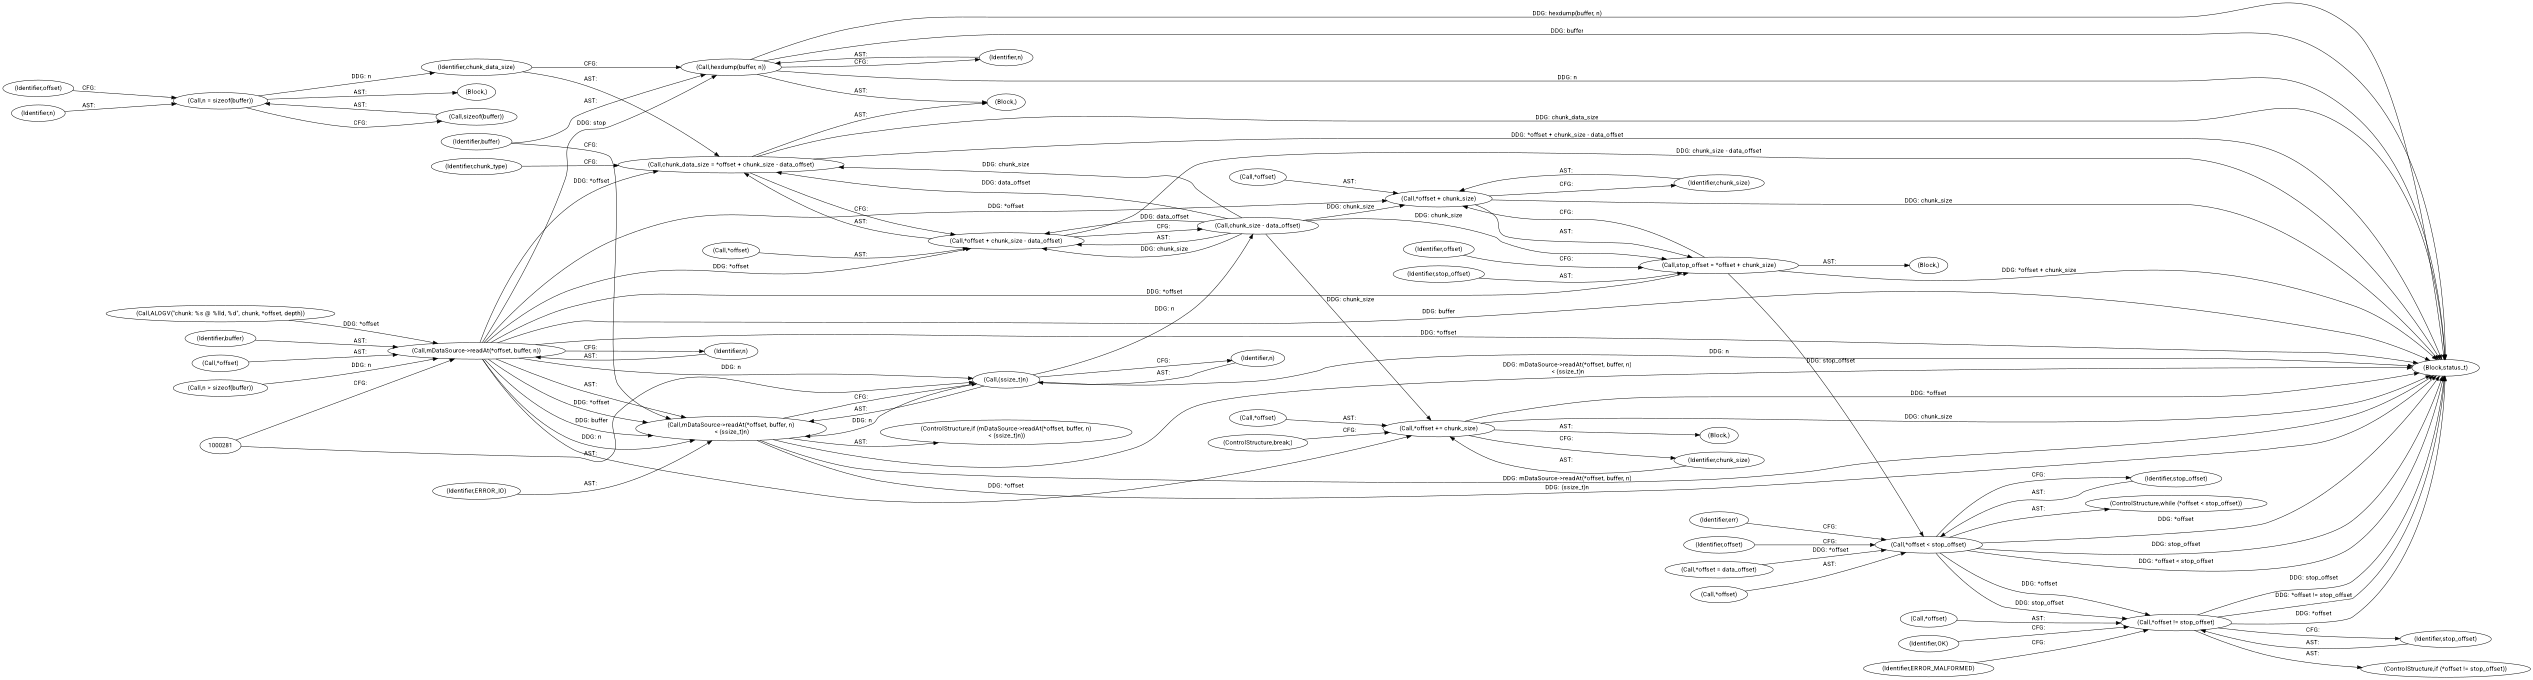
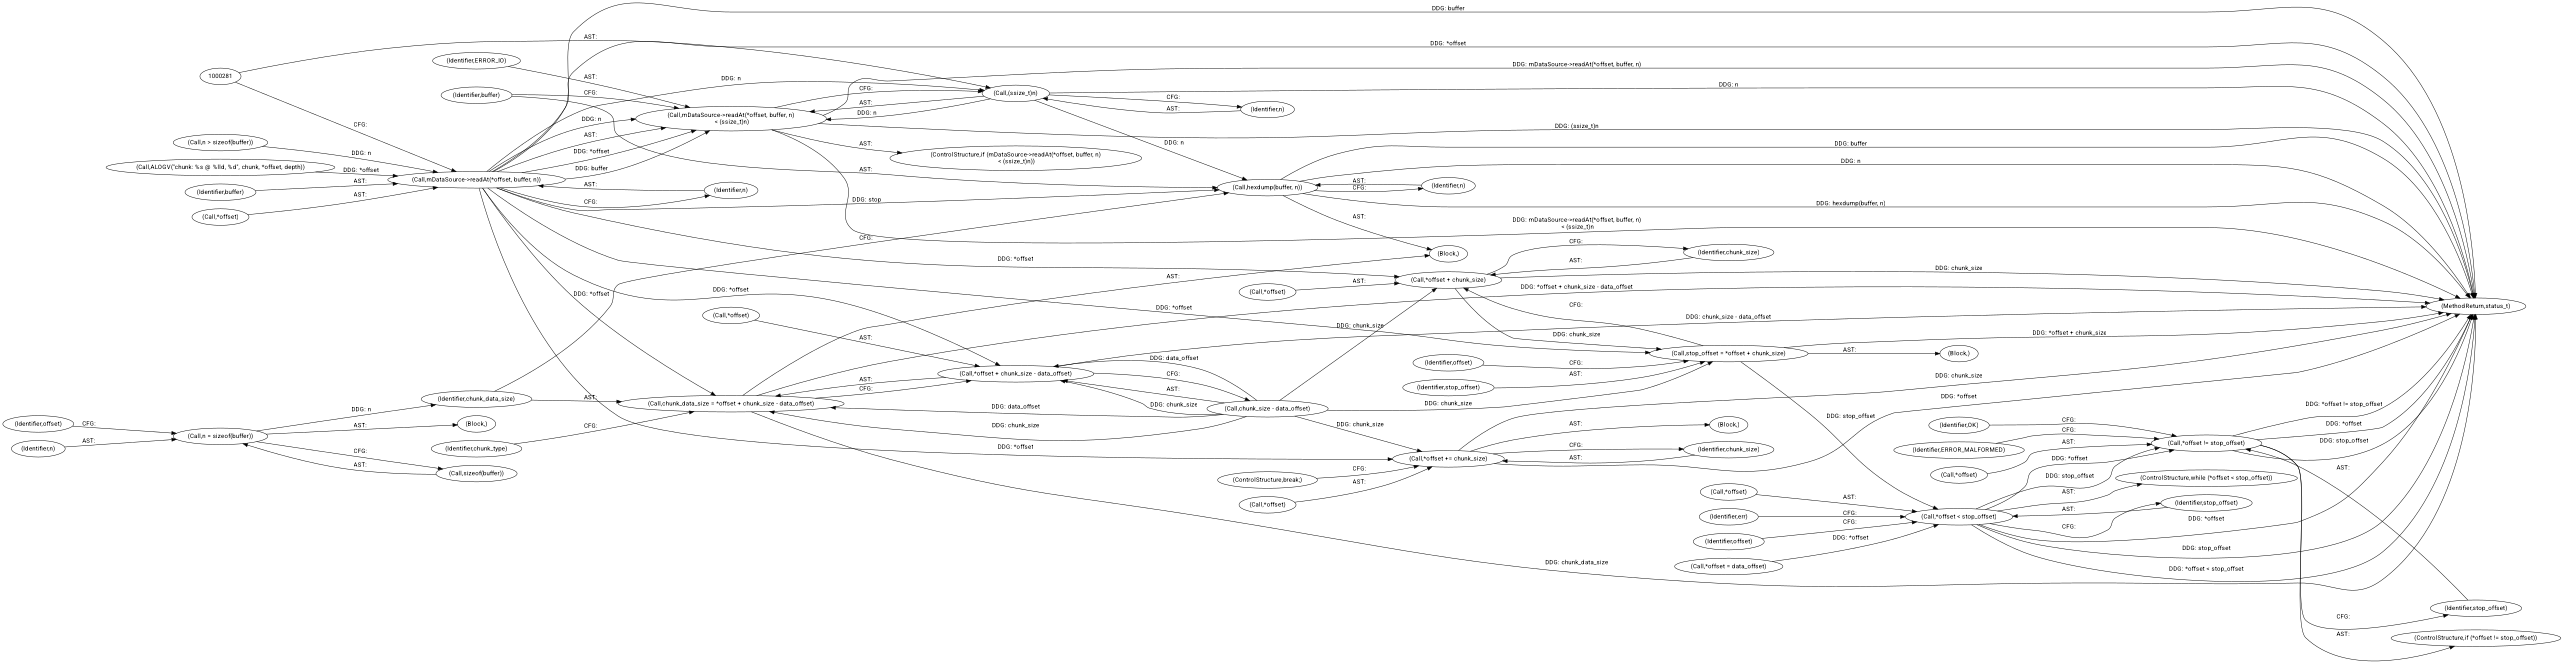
edge "(Call,*offset + chunk_size)" -> "(Call,stop_offset = *offset + chunk_size)": label "AST: " -> "DDG: chunk_size"
edge "(Call,(ssize_t)n)" -> "(Call,chunk_size - data_offset)": now "(Call,(ssize_t)n)" -> "(Call,hexdump(buffer, n))"
node "(Block,status_t)": label "(Block,status_t)" -> "(MethodReturn,status_t)"
